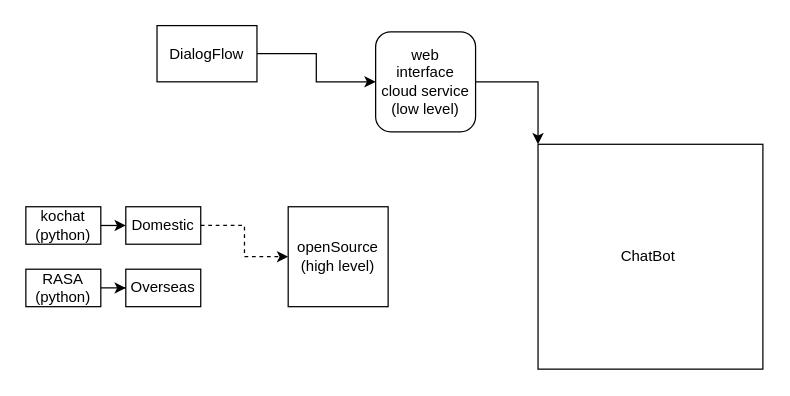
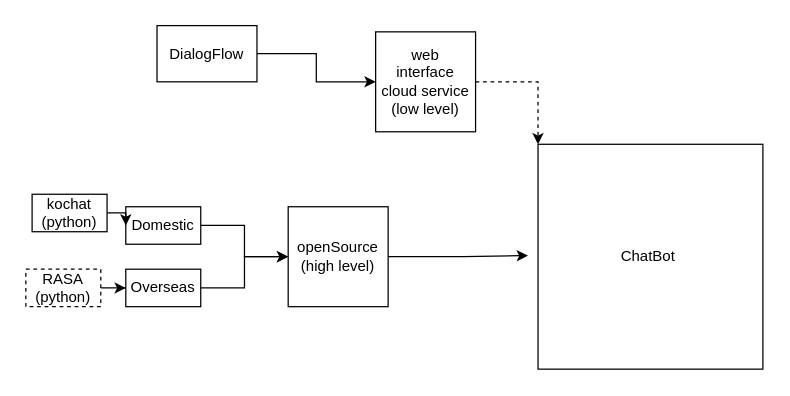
node "web interface cloud service (low level)": shape rounded rectangle -> rectangle
edge "web interface cloud service (low level)" -> "ChatBot": style solid -> dashed
node "kochat (python)": moved (63, 226) -> (69, 213)
edge "Domestic" -> "openSource (high level)": style dashed -> solid
edge "openSource (high level)" -> "ChatBot": added
node "RASA (python)": style solid -> dashed
edge "Overseas" -> "openSource (high level)": added
